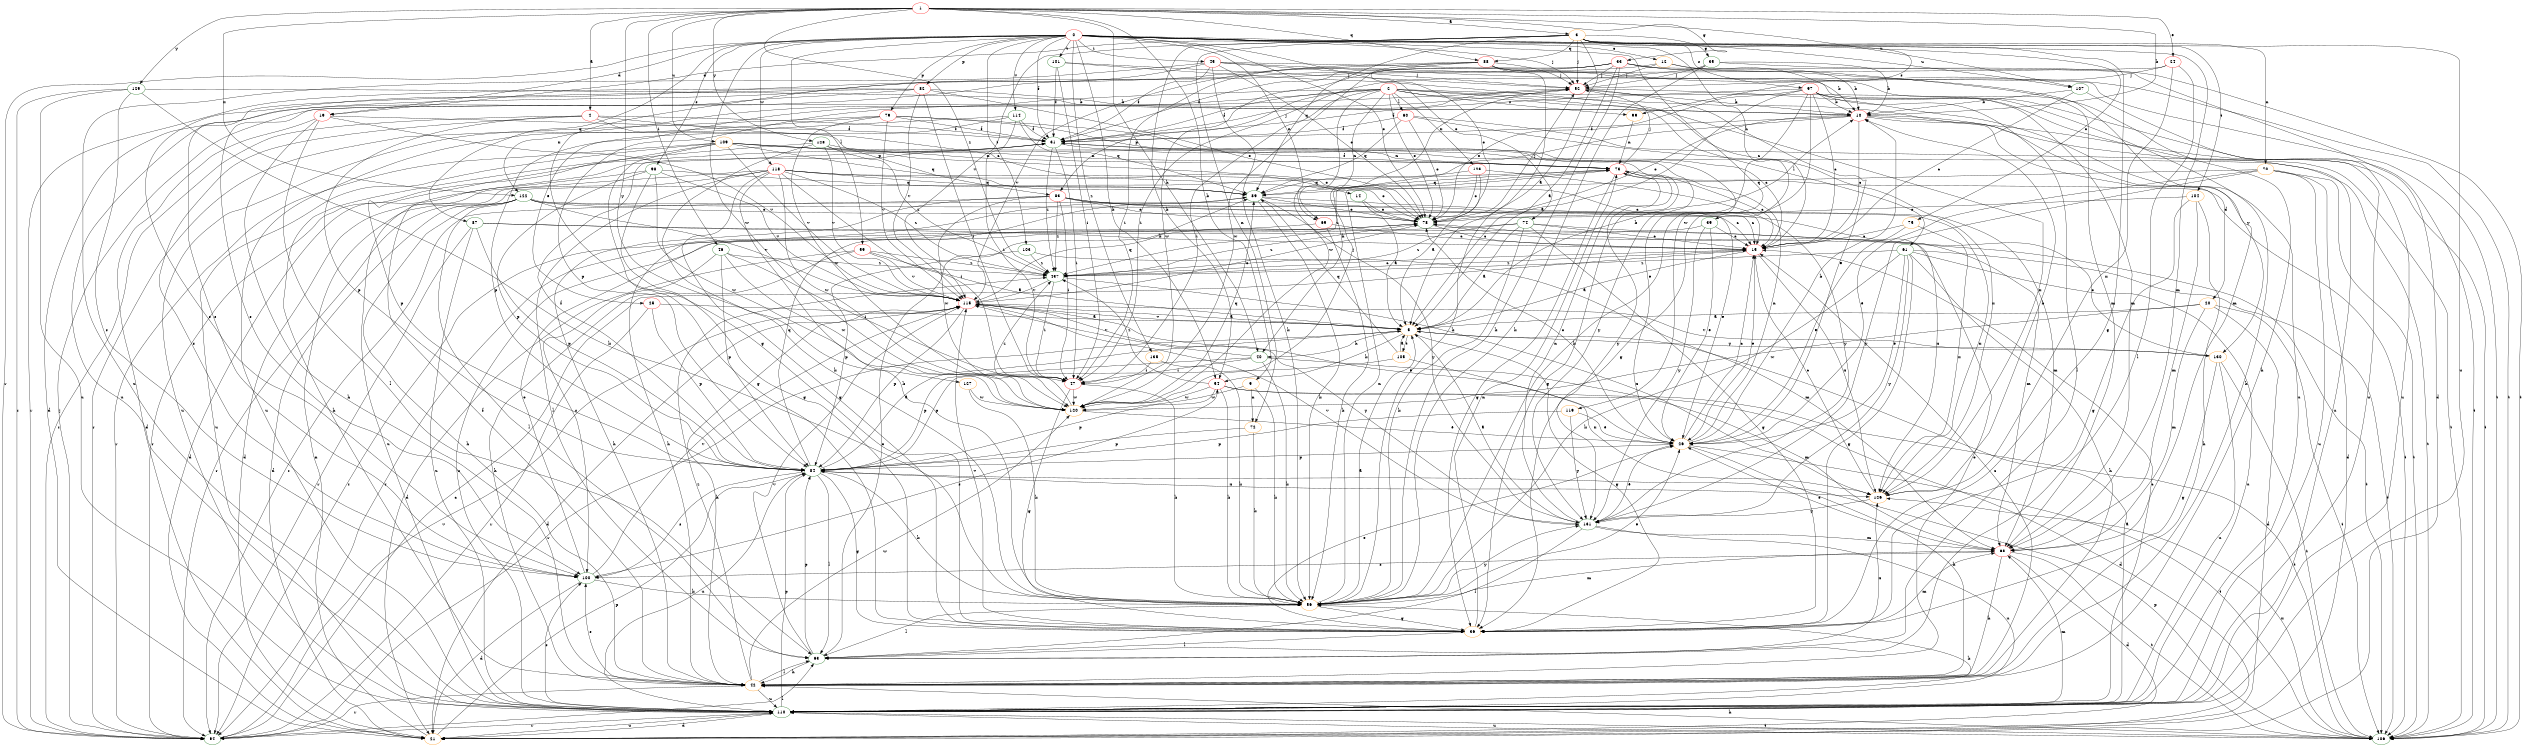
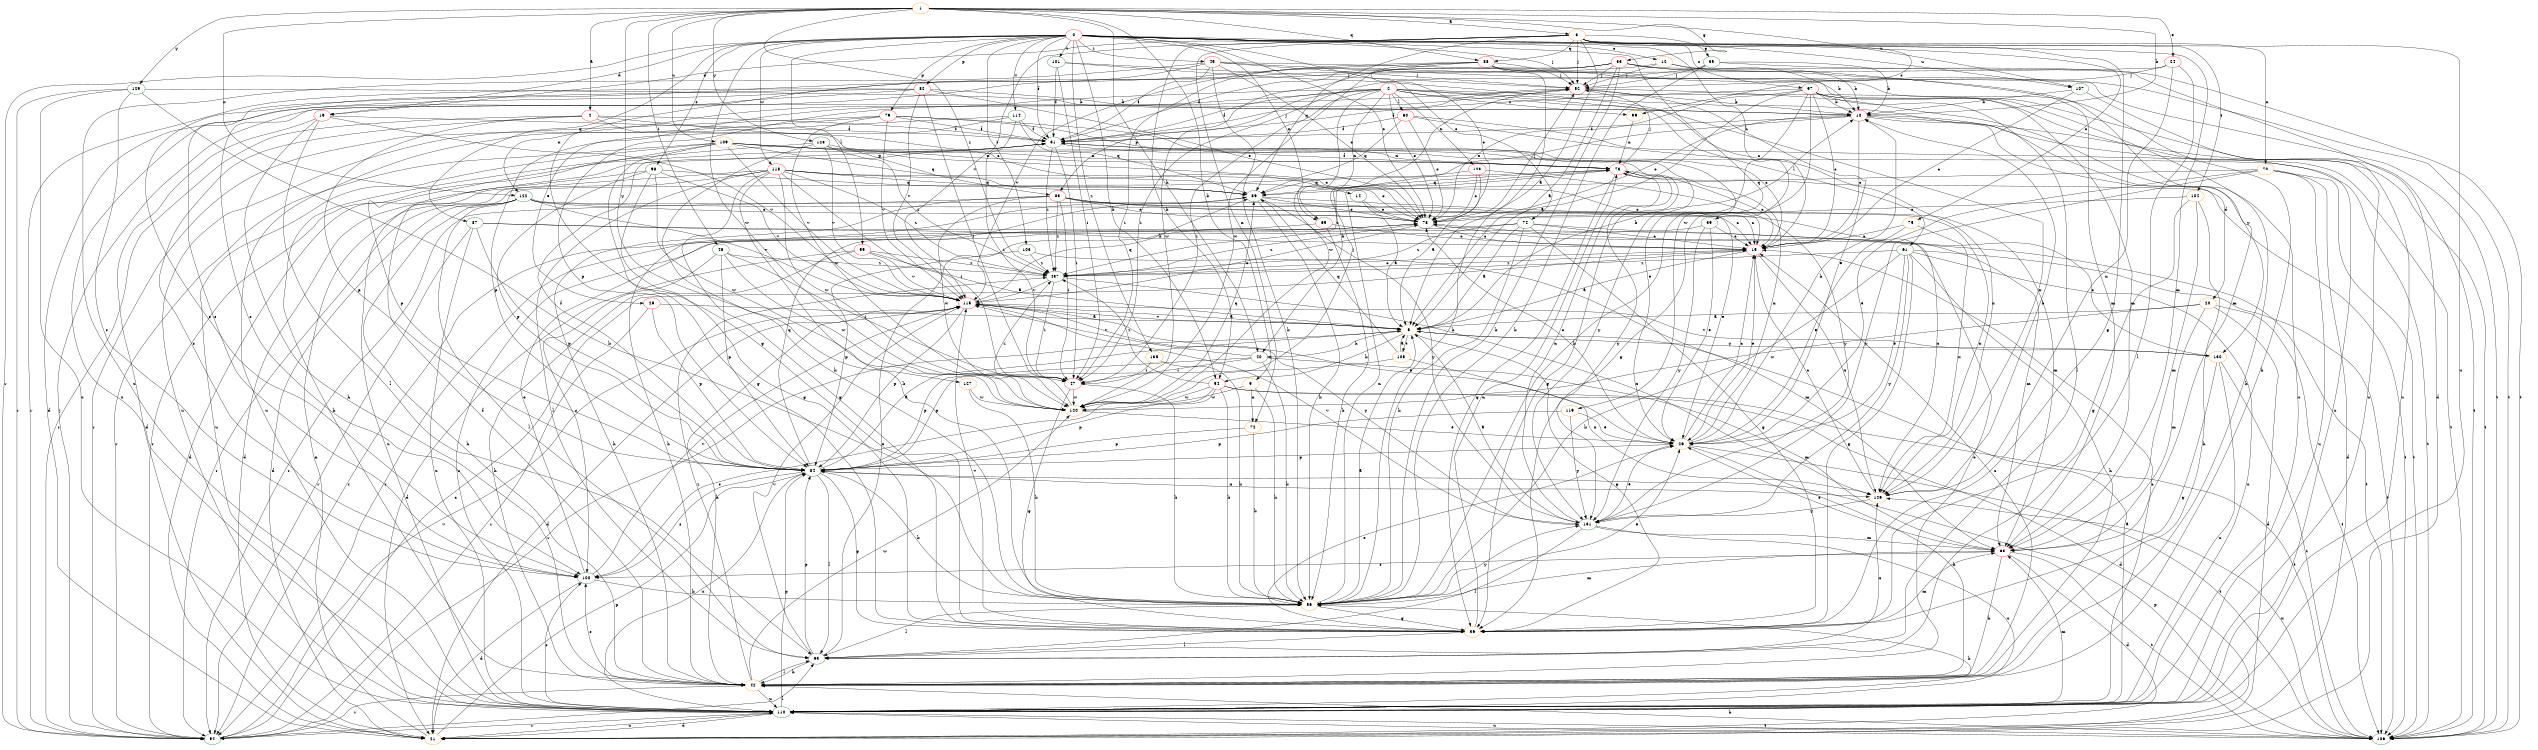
node "1": color red -> darkorange
edge "100" -> "54": reversed
